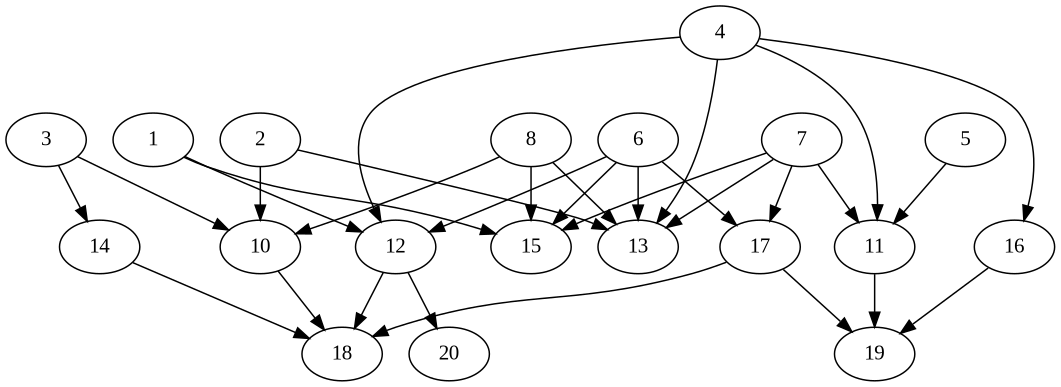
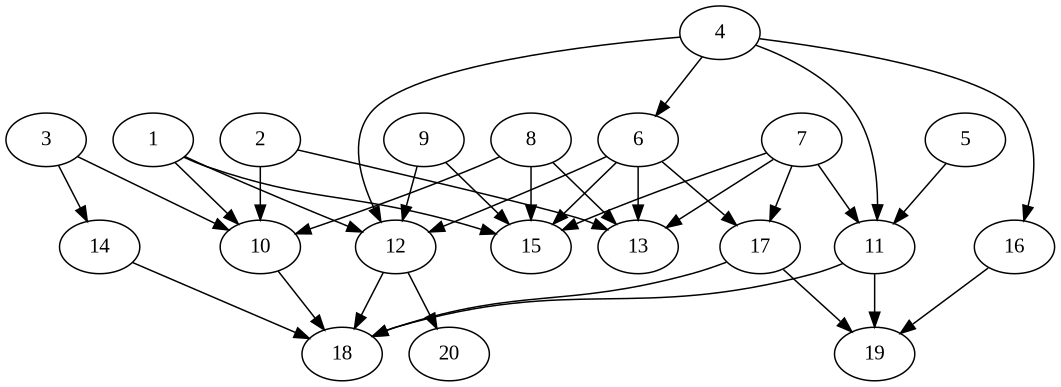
edge "4" -> "13": now "4" -> "6"
node "9": added
edge "1" -> "10": added
edge "11" -> "18": added
